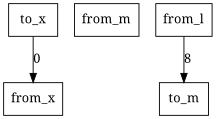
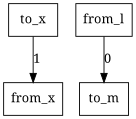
node "from_m": removed
edge "to_x" -> "from_x": label "0" -> "1"
edge "from_l" -> "to_m": label "8" -> "0"
